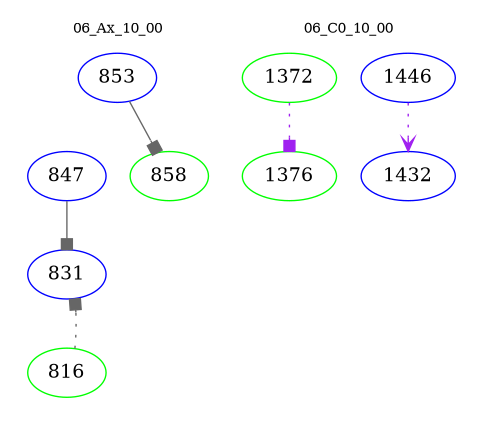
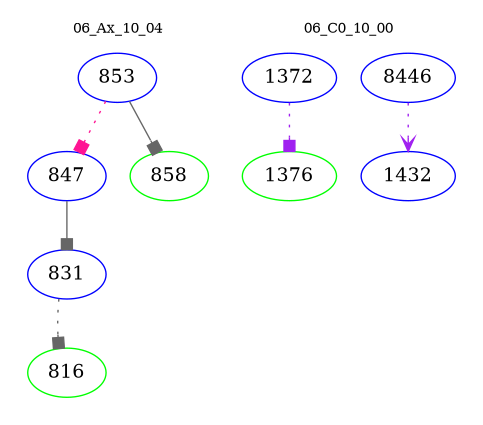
cluster "06_Ax_10_00": label "06_Ax_10_00" -> "06_Ax_10_04"
node "1372": color green -> blue
node "1446": label "1446" -> "8446"
edge "853" -> "847": added
edge "816" -> "831": reversed
